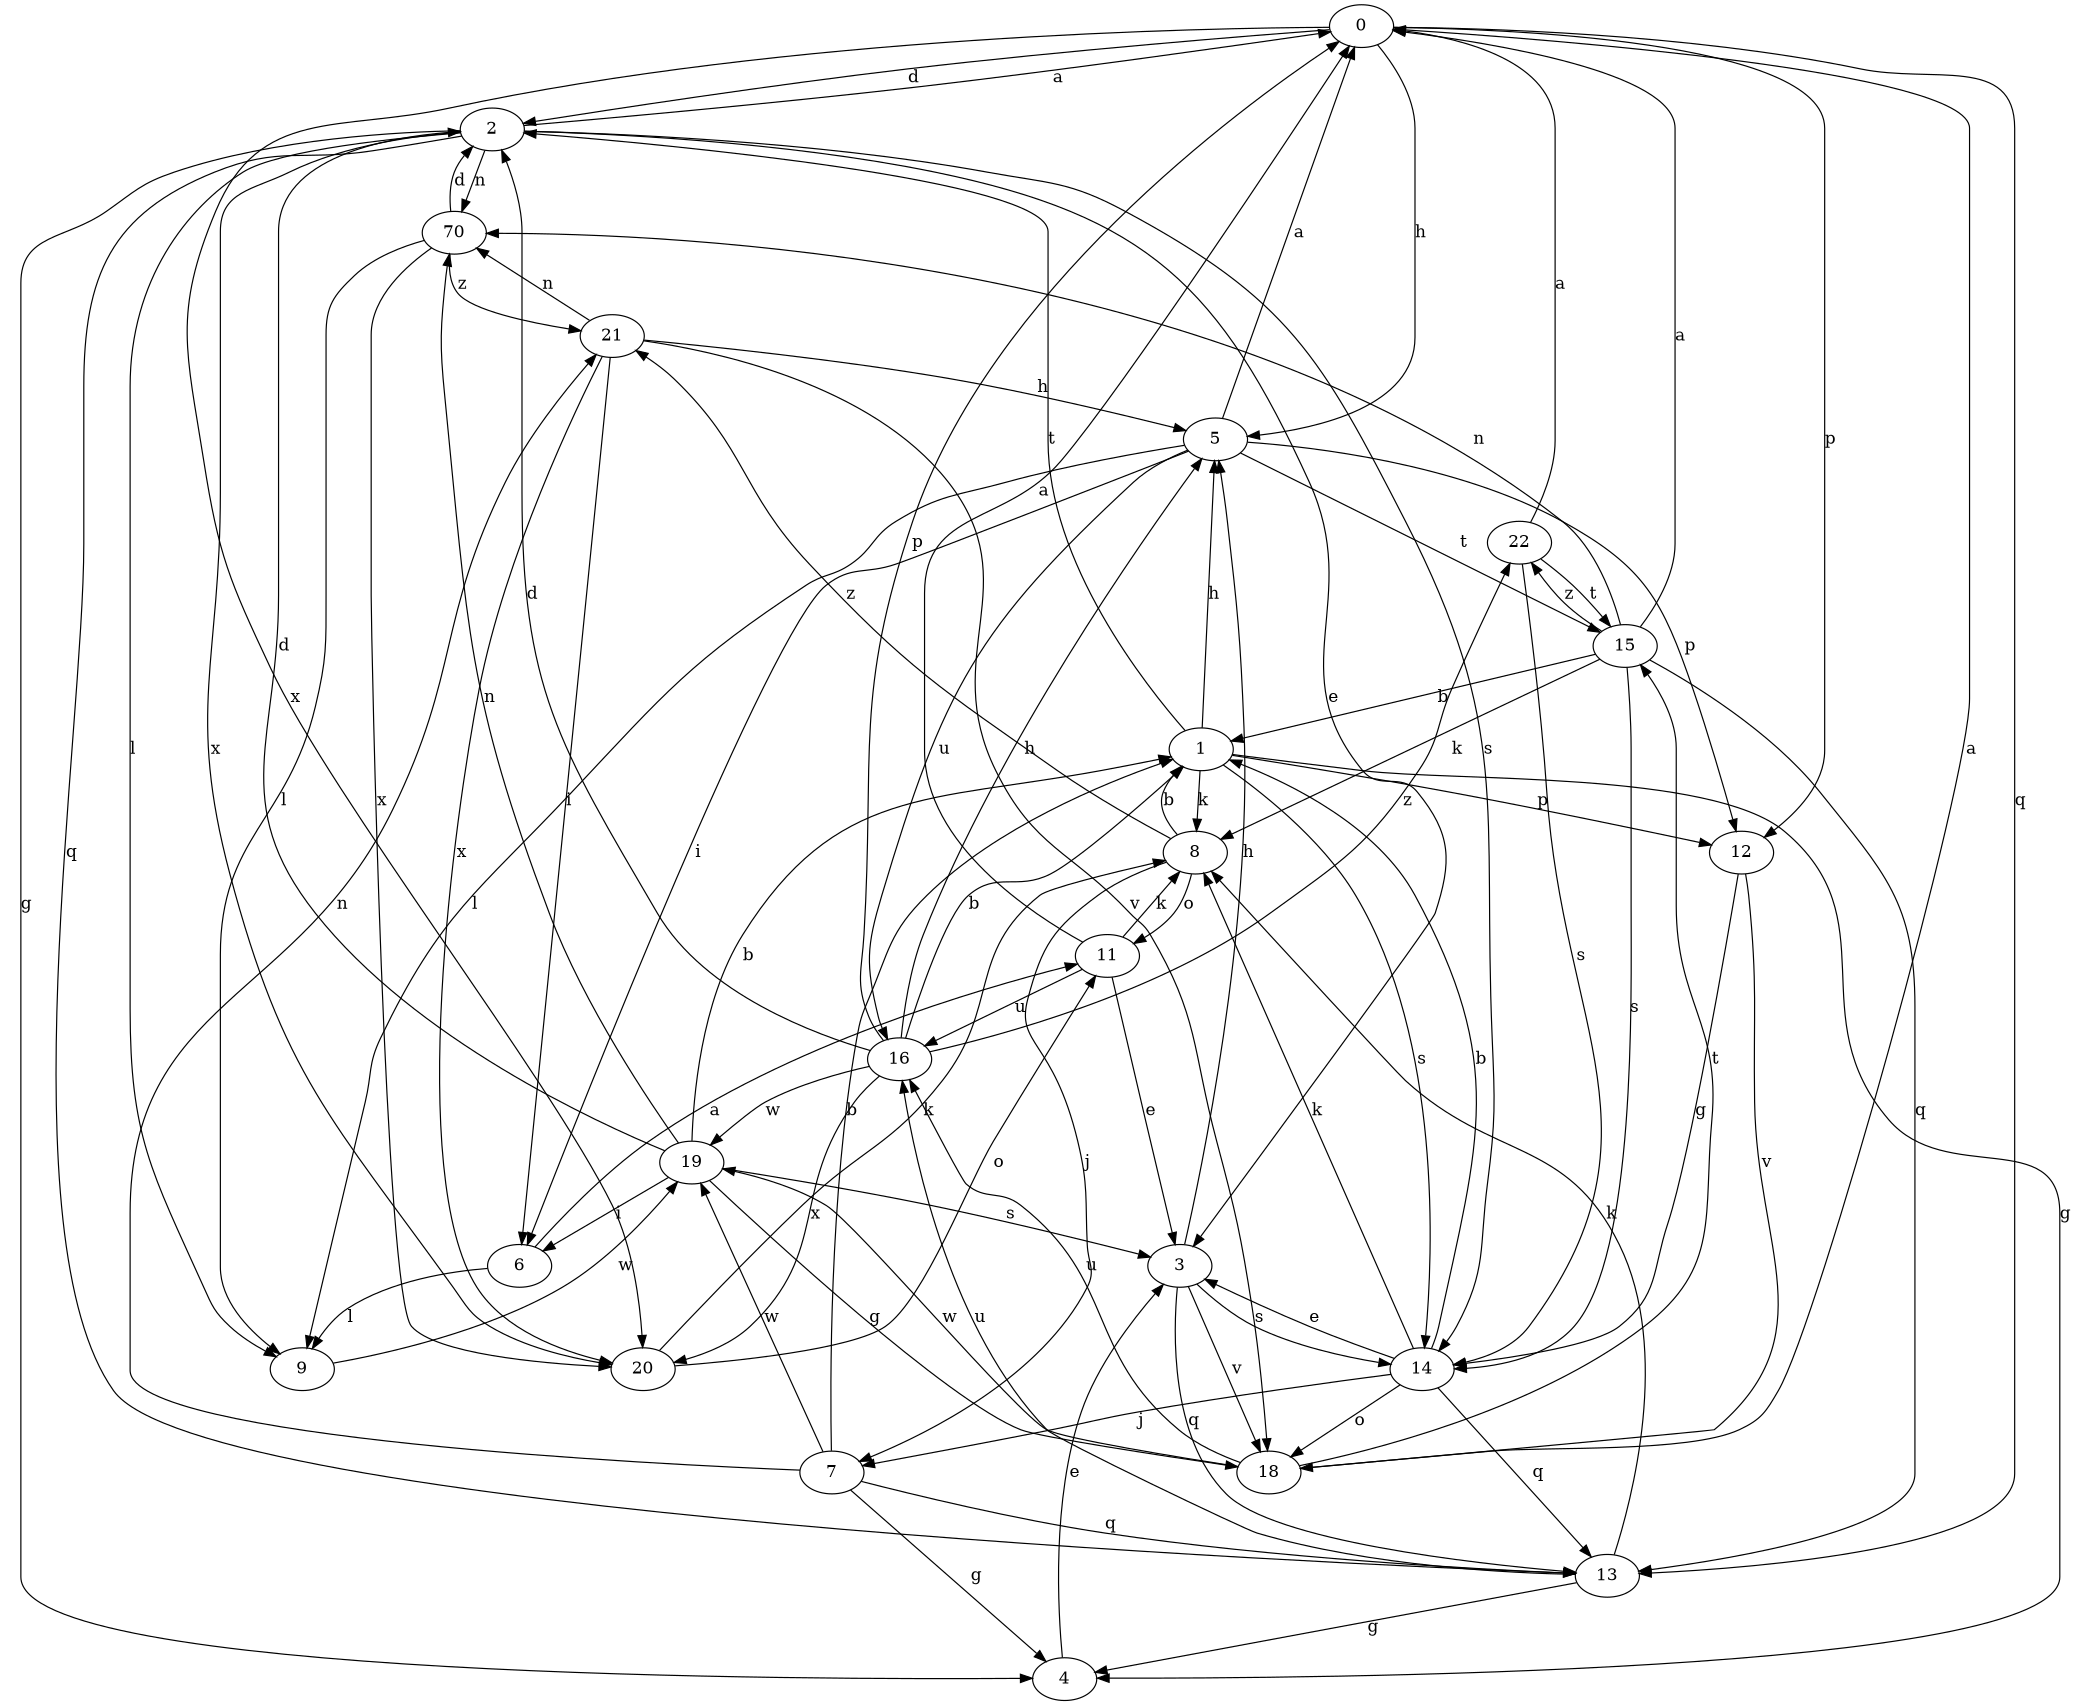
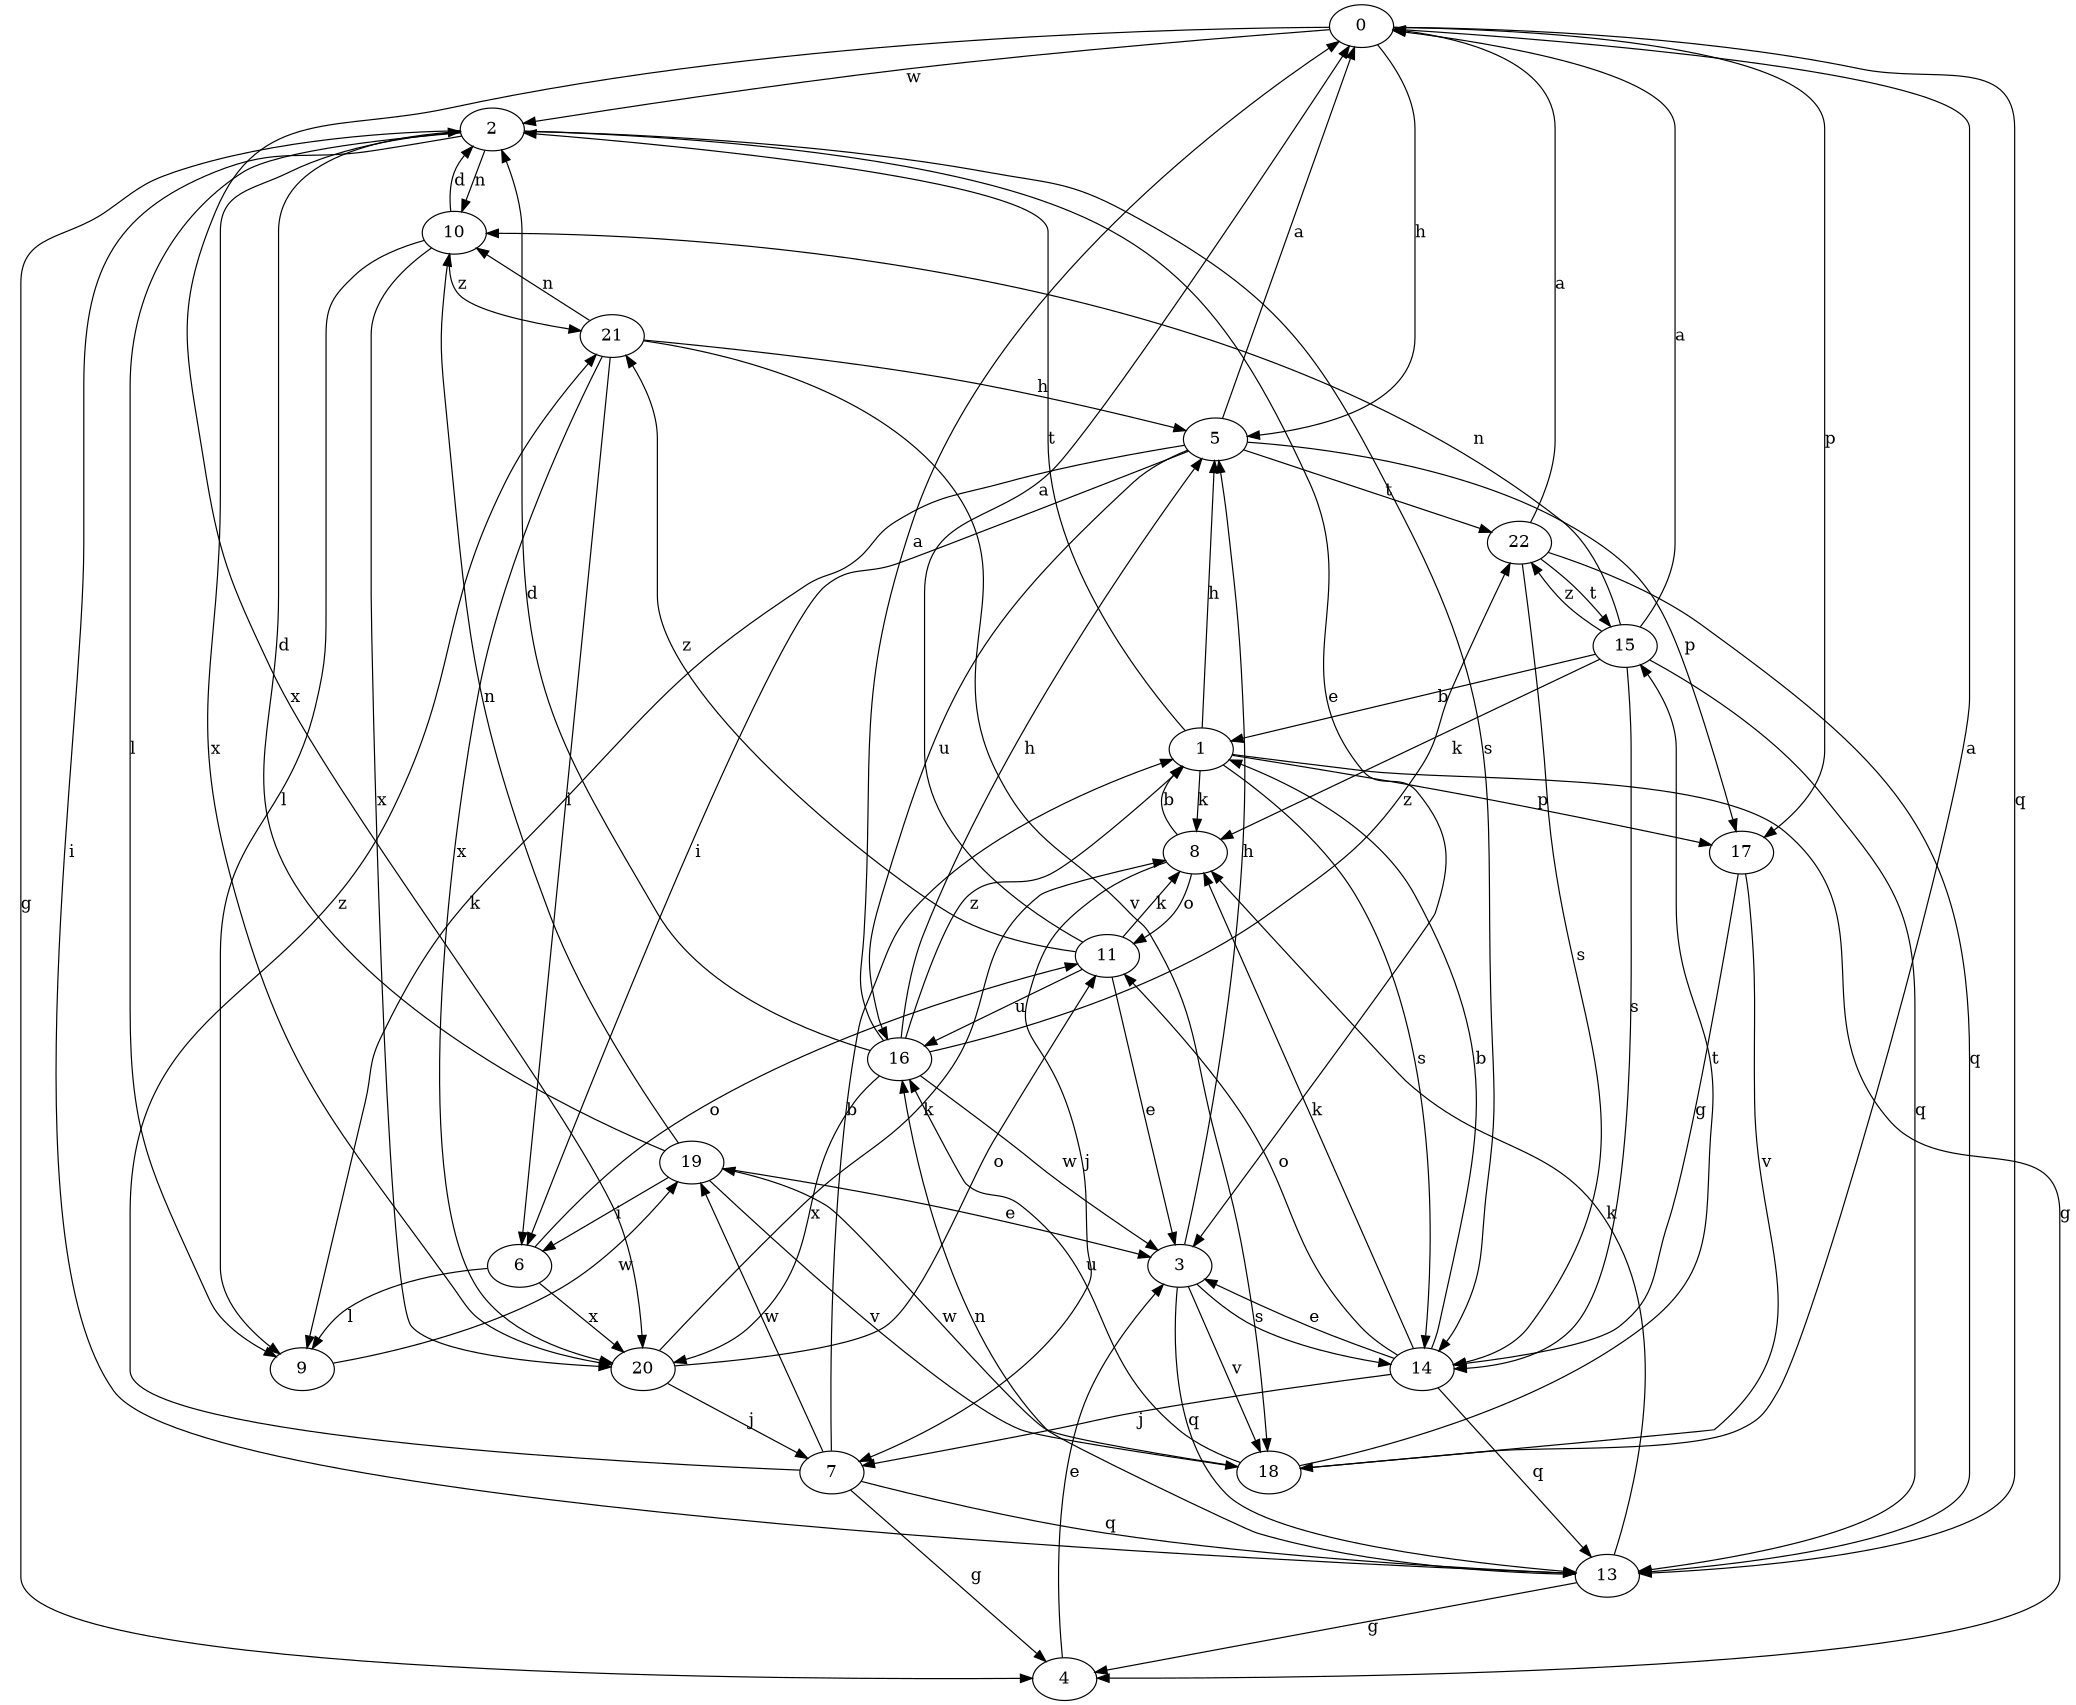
edge "0" -> "2": label "d" -> "w"
edge "2" -> "0": removed, label "a"
node "70": label "70" -> "10"
edge "5" -> "15": now "5" -> "22"
edge "16" -> "0": label "p" -> "a"
edge "8" -> "21": now "11" -> "21"
edge "19" -> "1": removed, label "b"
edge "2" -> "13": label "q" -> "i"
node "12": label "12" -> "17"
edge "7" -> "21": label "n" -> "z"
edge "5" -> "9": label "l" -> "k"
edge "16" -> "1": label "b" -> "z"
edge "22" -> "13": added, label "q"
edge "16" -> "19": now "16" -> "3"
edge "6" -> "11": label "a" -> "o"
edge "19" -> "3": label "s" -> "e"
edge "6" -> "20": added, label "x"
edge "19" -> "18": label "g" -> "v"
edge "13" -> "16": label "u" -> "n"
edge "14" -> "18": now "14" -> "11"
edge "20" -> "7": added, label "j"
